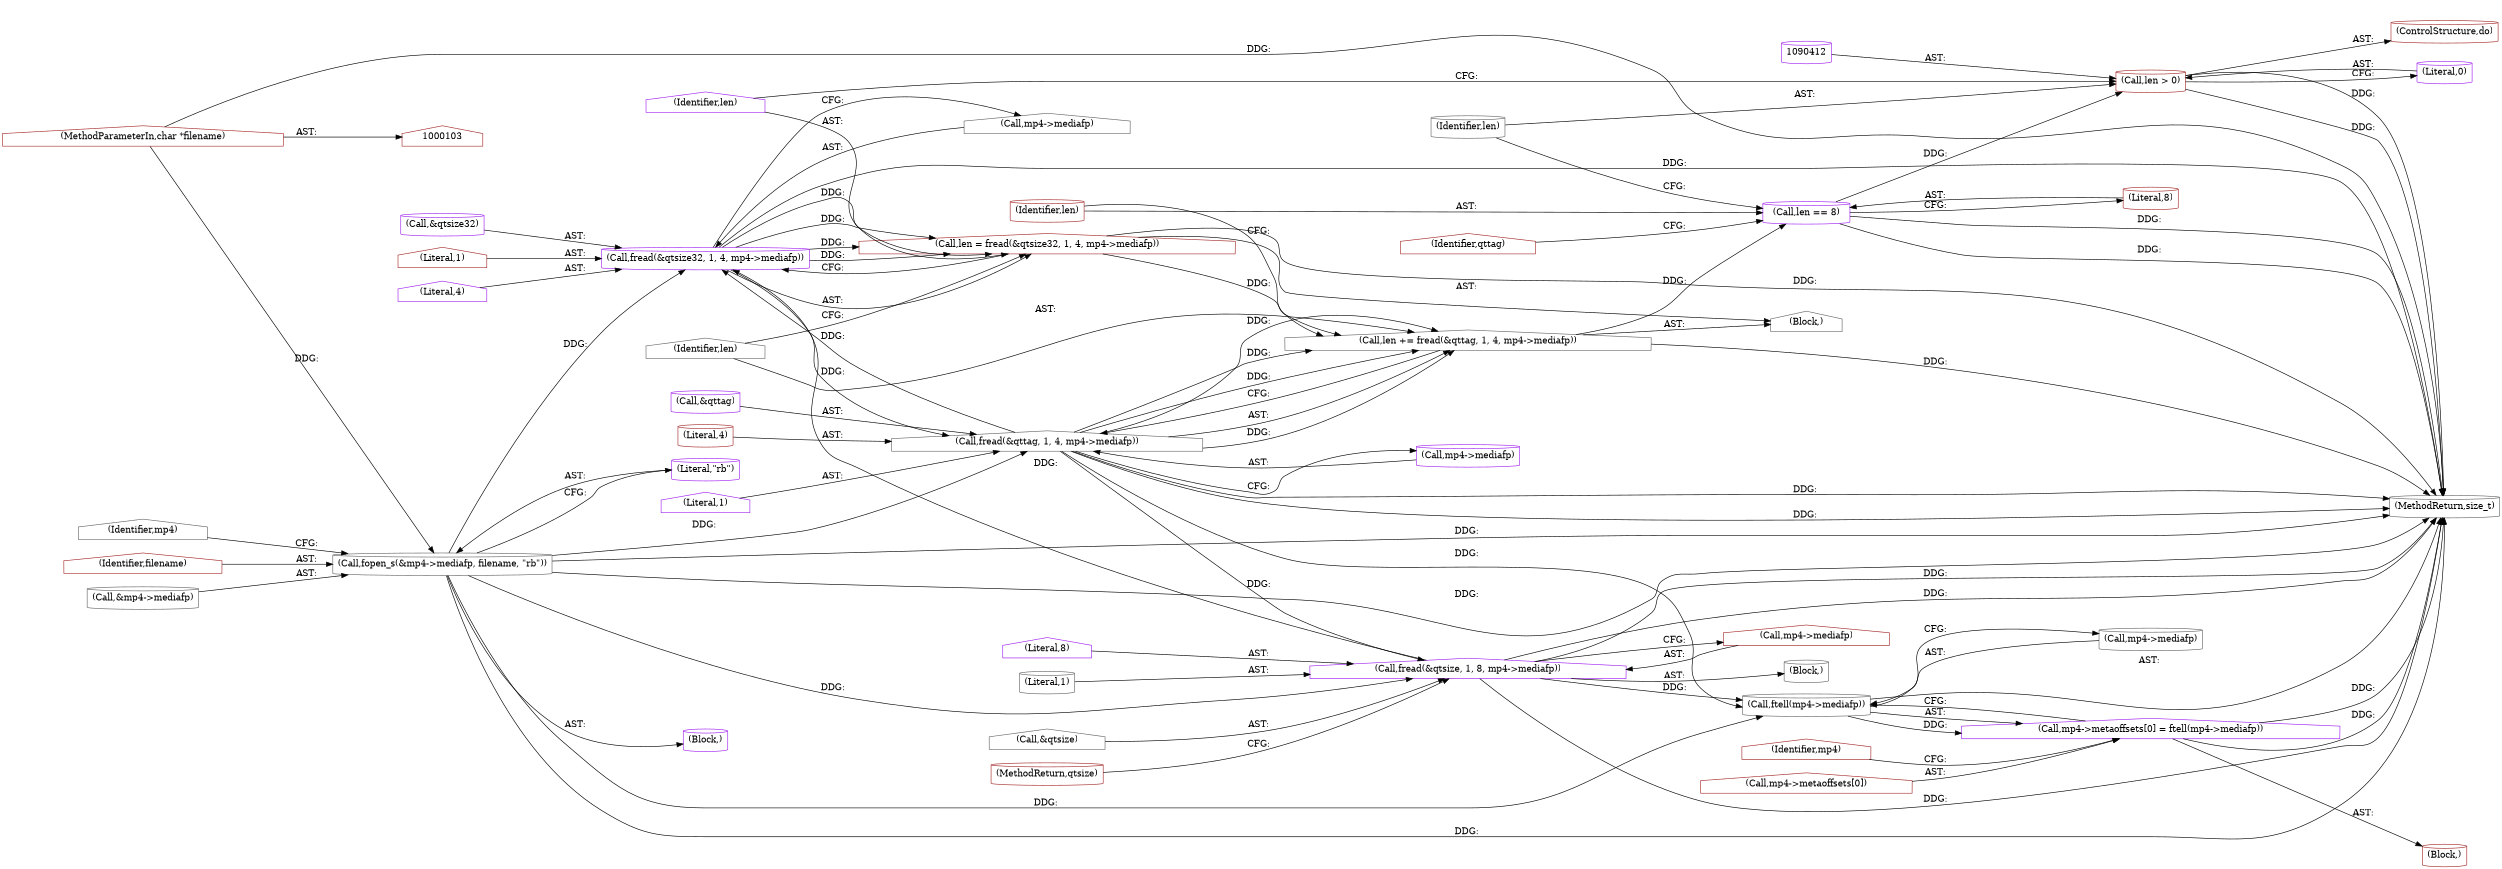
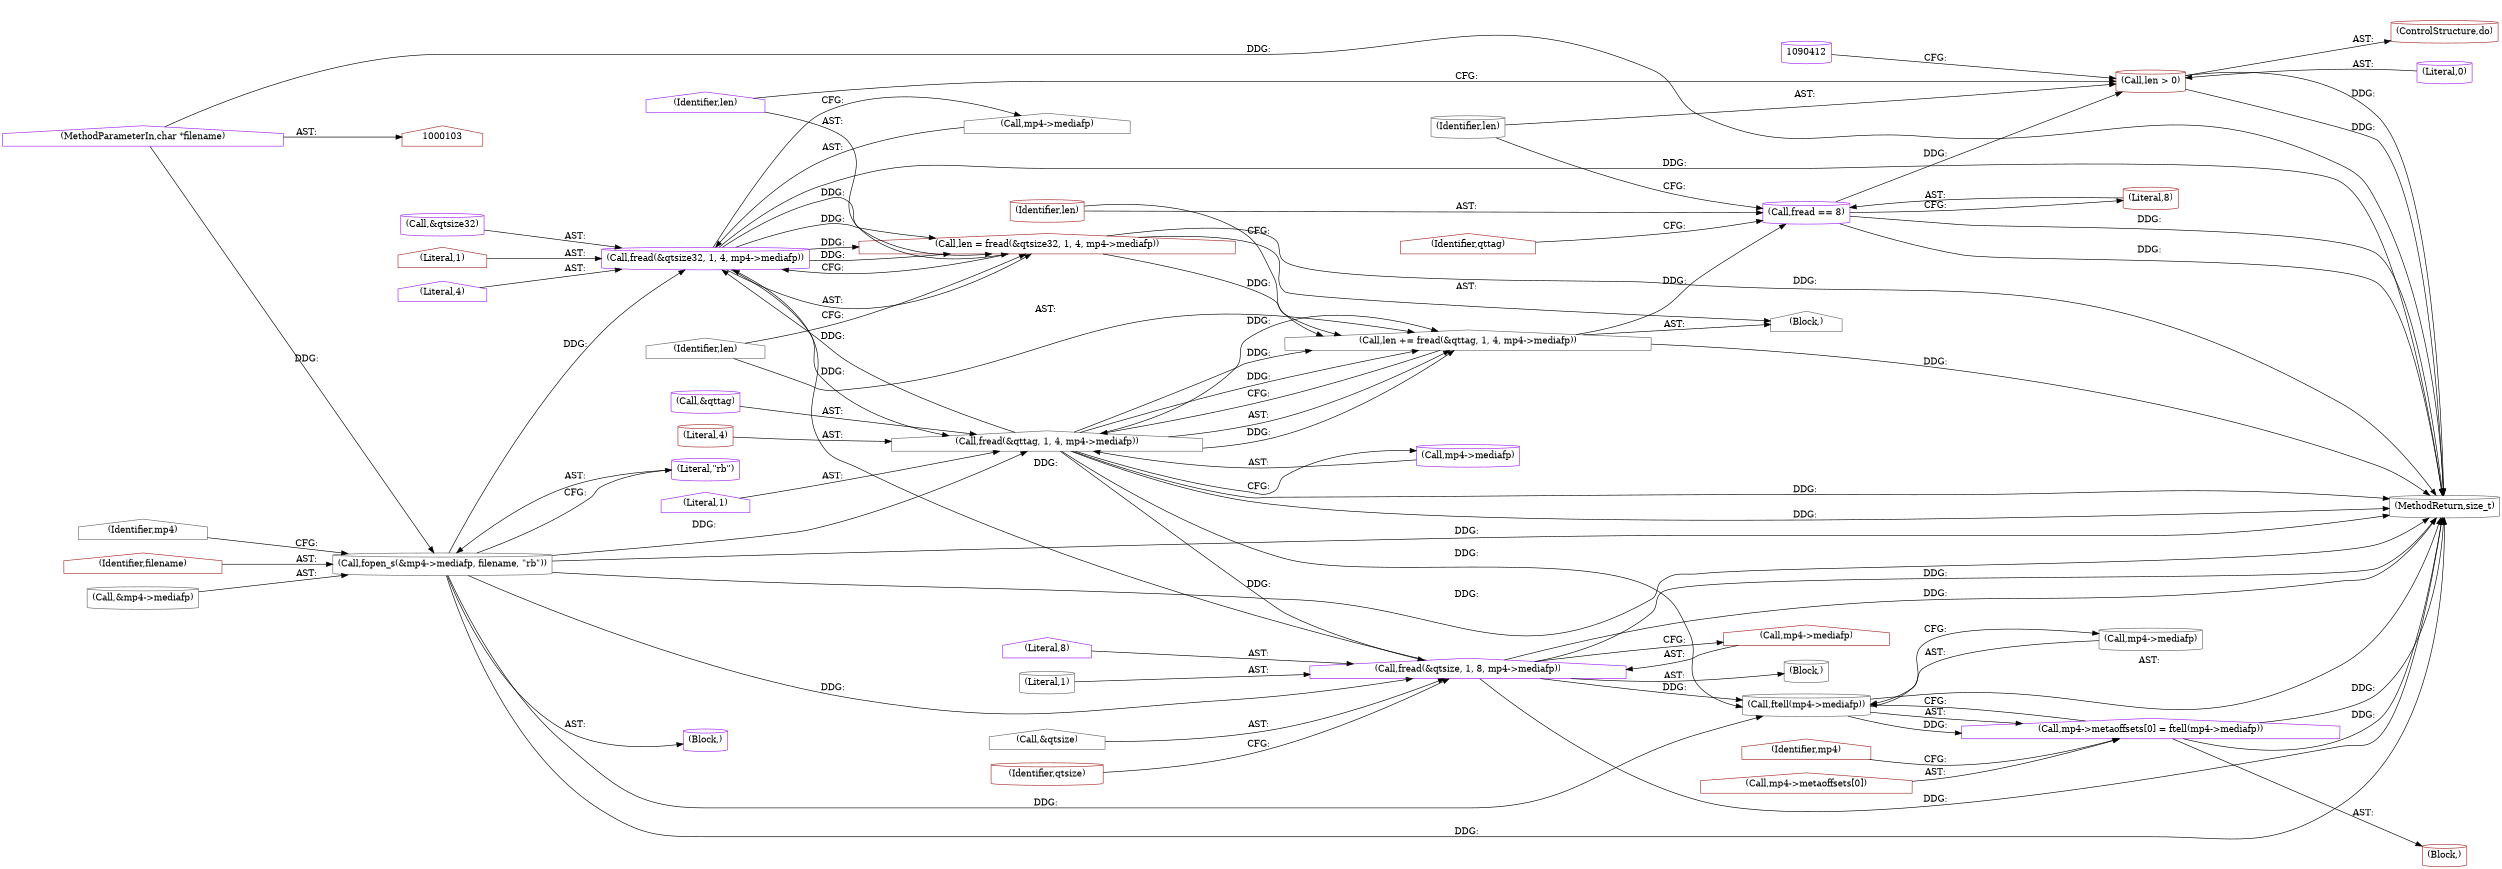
edge "1090412" -> "(Call,len > 0)": label "AST: " -> "CFG: "
edge "(Call,len > 0)" -> "(Literal,0)": removed, label "CFG:"
node "(MethodParameterIn,char *filename)": color brown -> purple
node "(Call,len == 8)": label "(Call,len == 8)" -> "(Call,fread == 8)"
node "(MethodReturn,qtsize)": label "(MethodReturn,qtsize)" -> "(Identifier,qtsize)"
